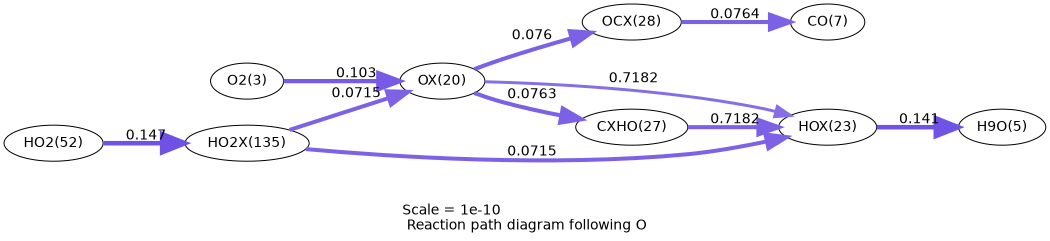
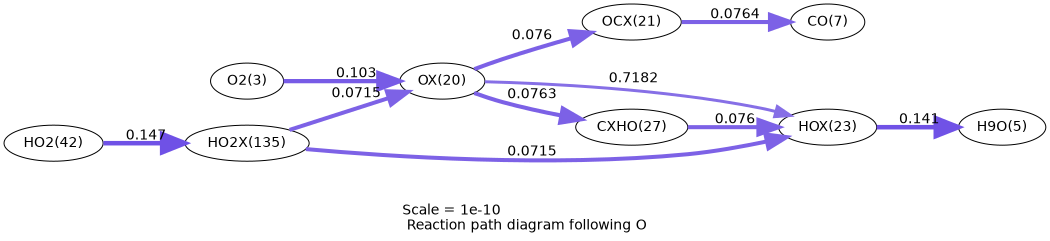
node "OCX(28)": label "OCX(28)" -> "OCX(21)"
edge "CXHO(27)" -> "HOX(23)": label " 0.7182" -> " 0.076"
node "HO2(52)": label "HO2(52)" -> "HO2(42)"
